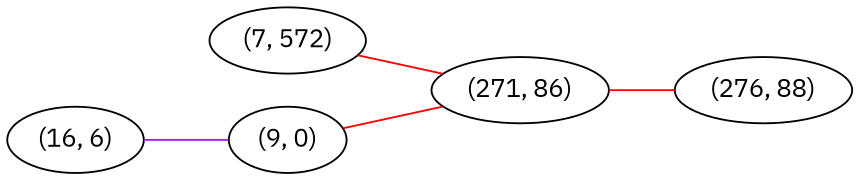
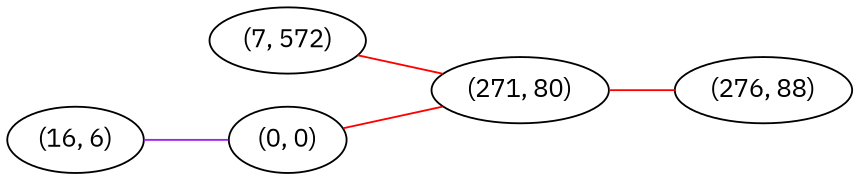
node "(271, 86)": label "(271, 86)" -> "(271, 80)"
node "(9, 0)": label "(9, 0)" -> "(0, 0)"
